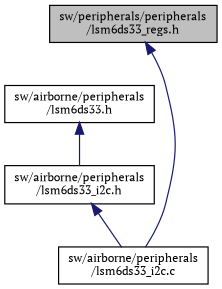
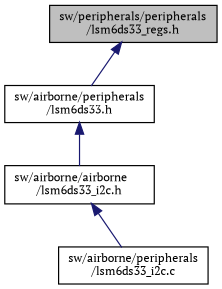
edge "sw/airborne/peripherals /lsm6ds33_i2c.c" -> "sw/peripherals/peripherals /lsm6ds33_regs.h": now "sw/airborne/peripherals /lsm6ds33.h" -> "sw/peripherals/peripherals /lsm6ds33_regs.h"
node "sw/airborne/peripherals /lsm6ds33_i2c.h": label "sw/airborne/peripherals /lsm6ds33_i2c.h" -> "sw/airborne/airborne /lsm6ds33_i2c.h"
